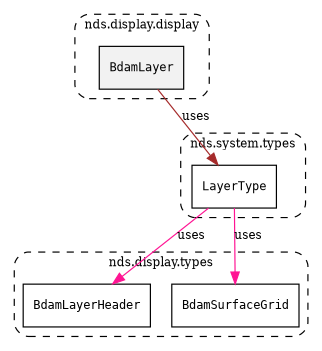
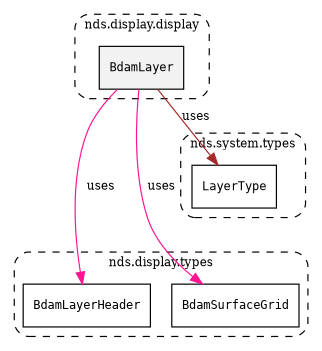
edge "LayerType" -> "BdamSurfaceGrid": now "BdamLayer" -> "BdamSurfaceGrid"
edge "LayerType" -> "BdamLayerHeader": now "BdamLayer" -> "BdamLayerHeader"
